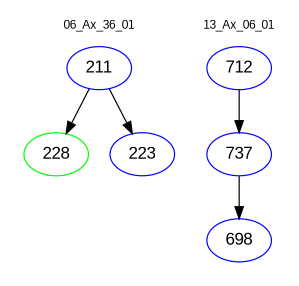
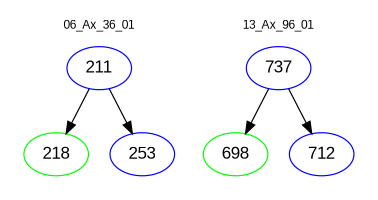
cluster "13_Ax_06_01": label "13_Ax_06_01" -> "13_Ax_96_01"
edge "712" -> "737": reversed
node "228": label "228" -> "218"
node "223": label "223" -> "253"
node "698": color blue -> green
